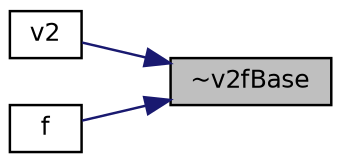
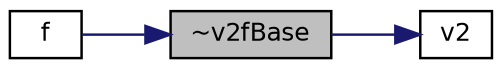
edge "v2" -> "~v2fBase": reversed
